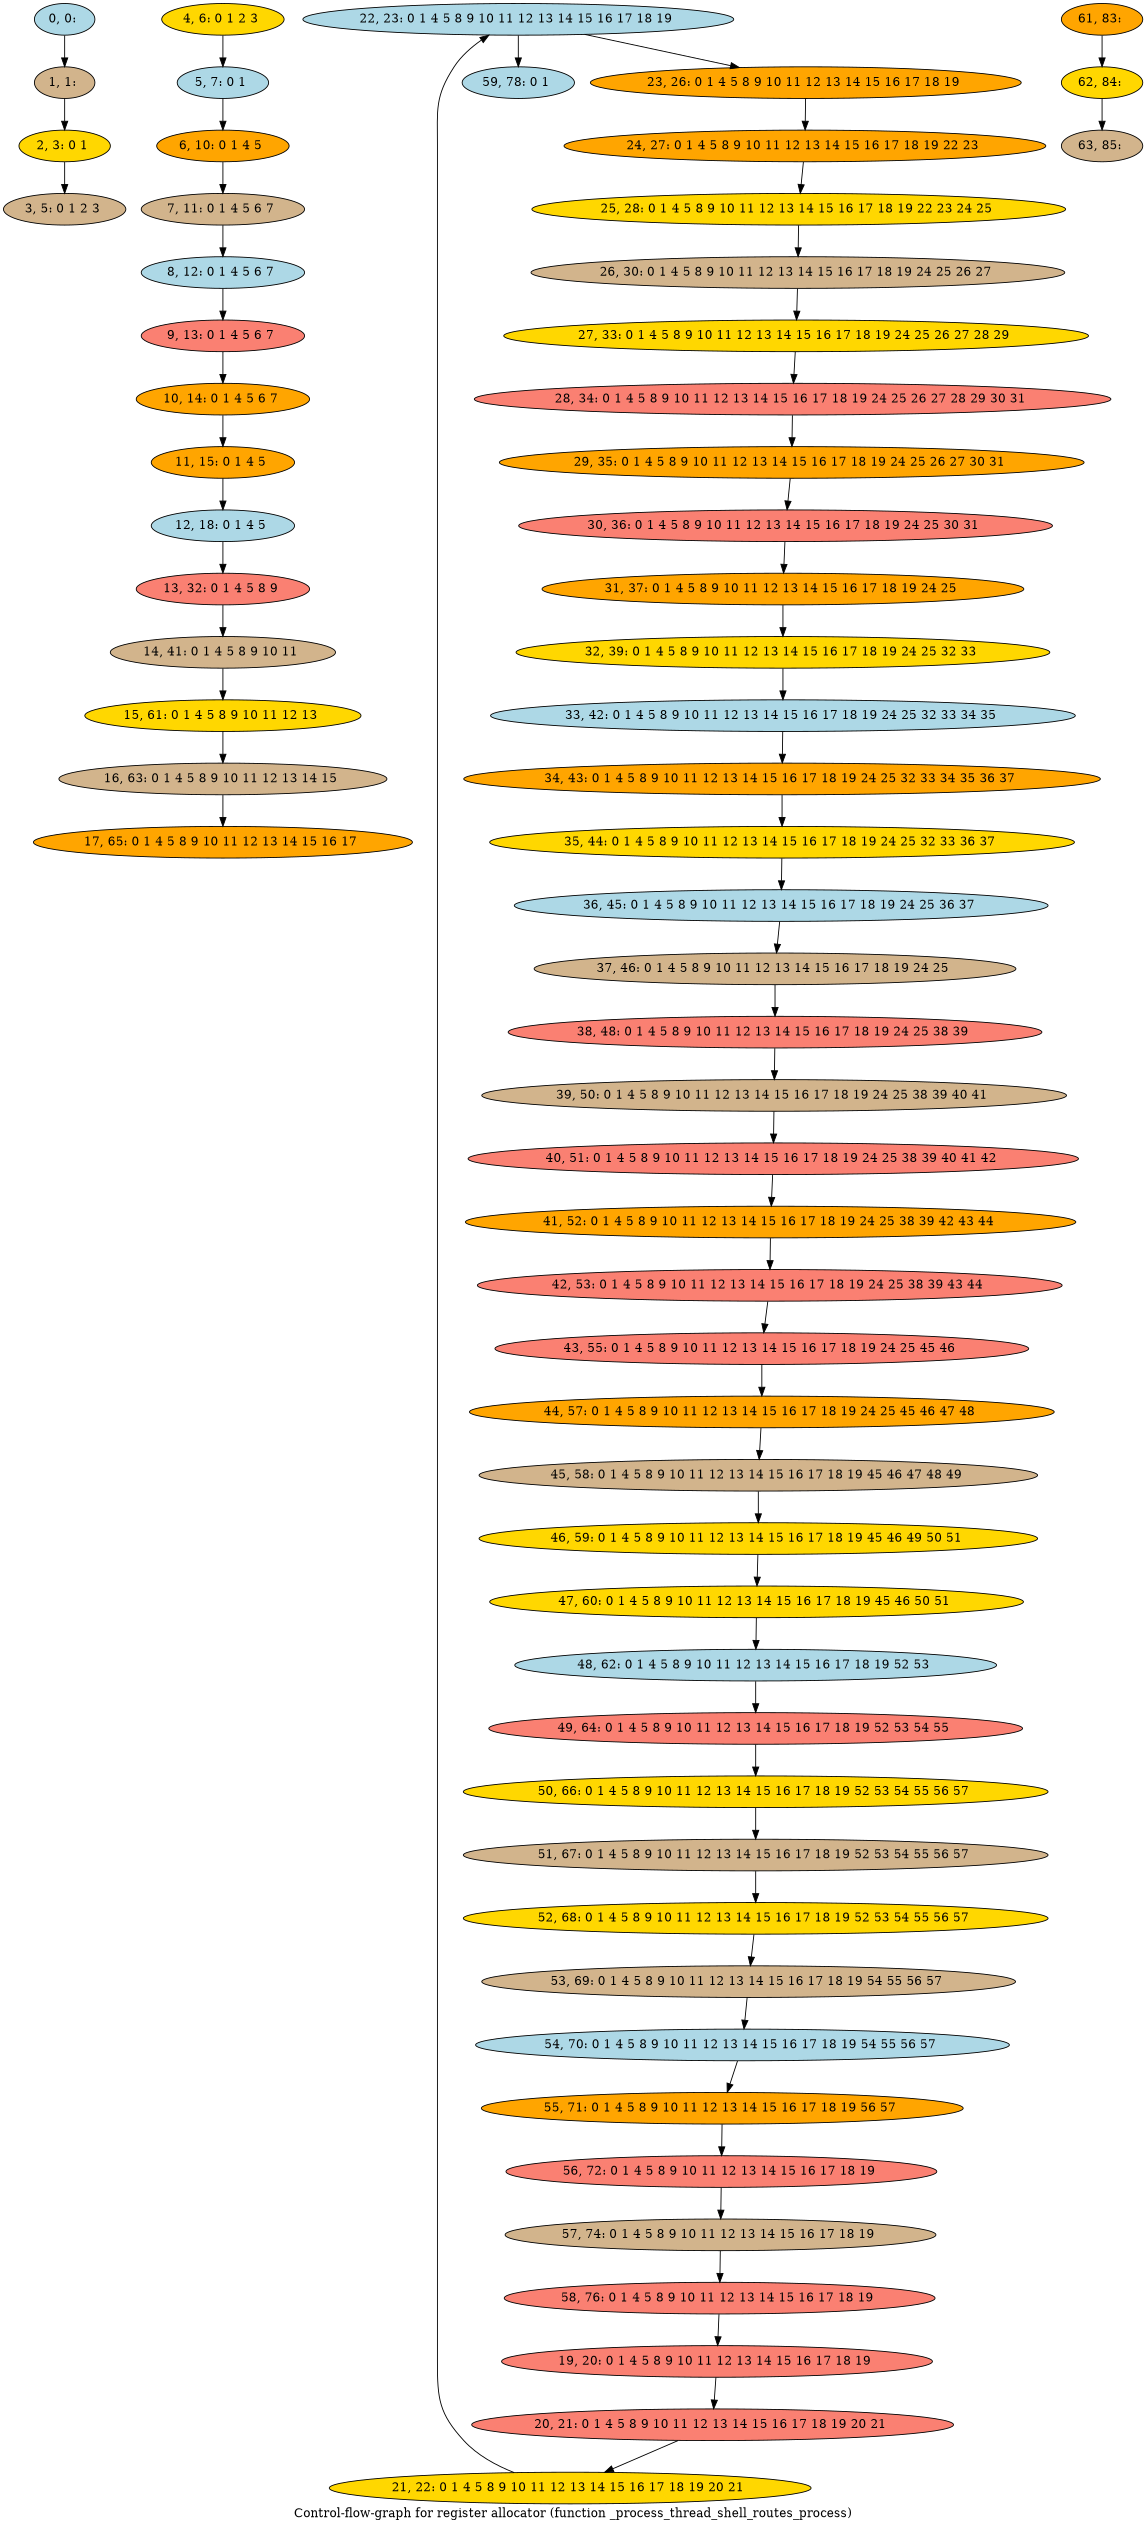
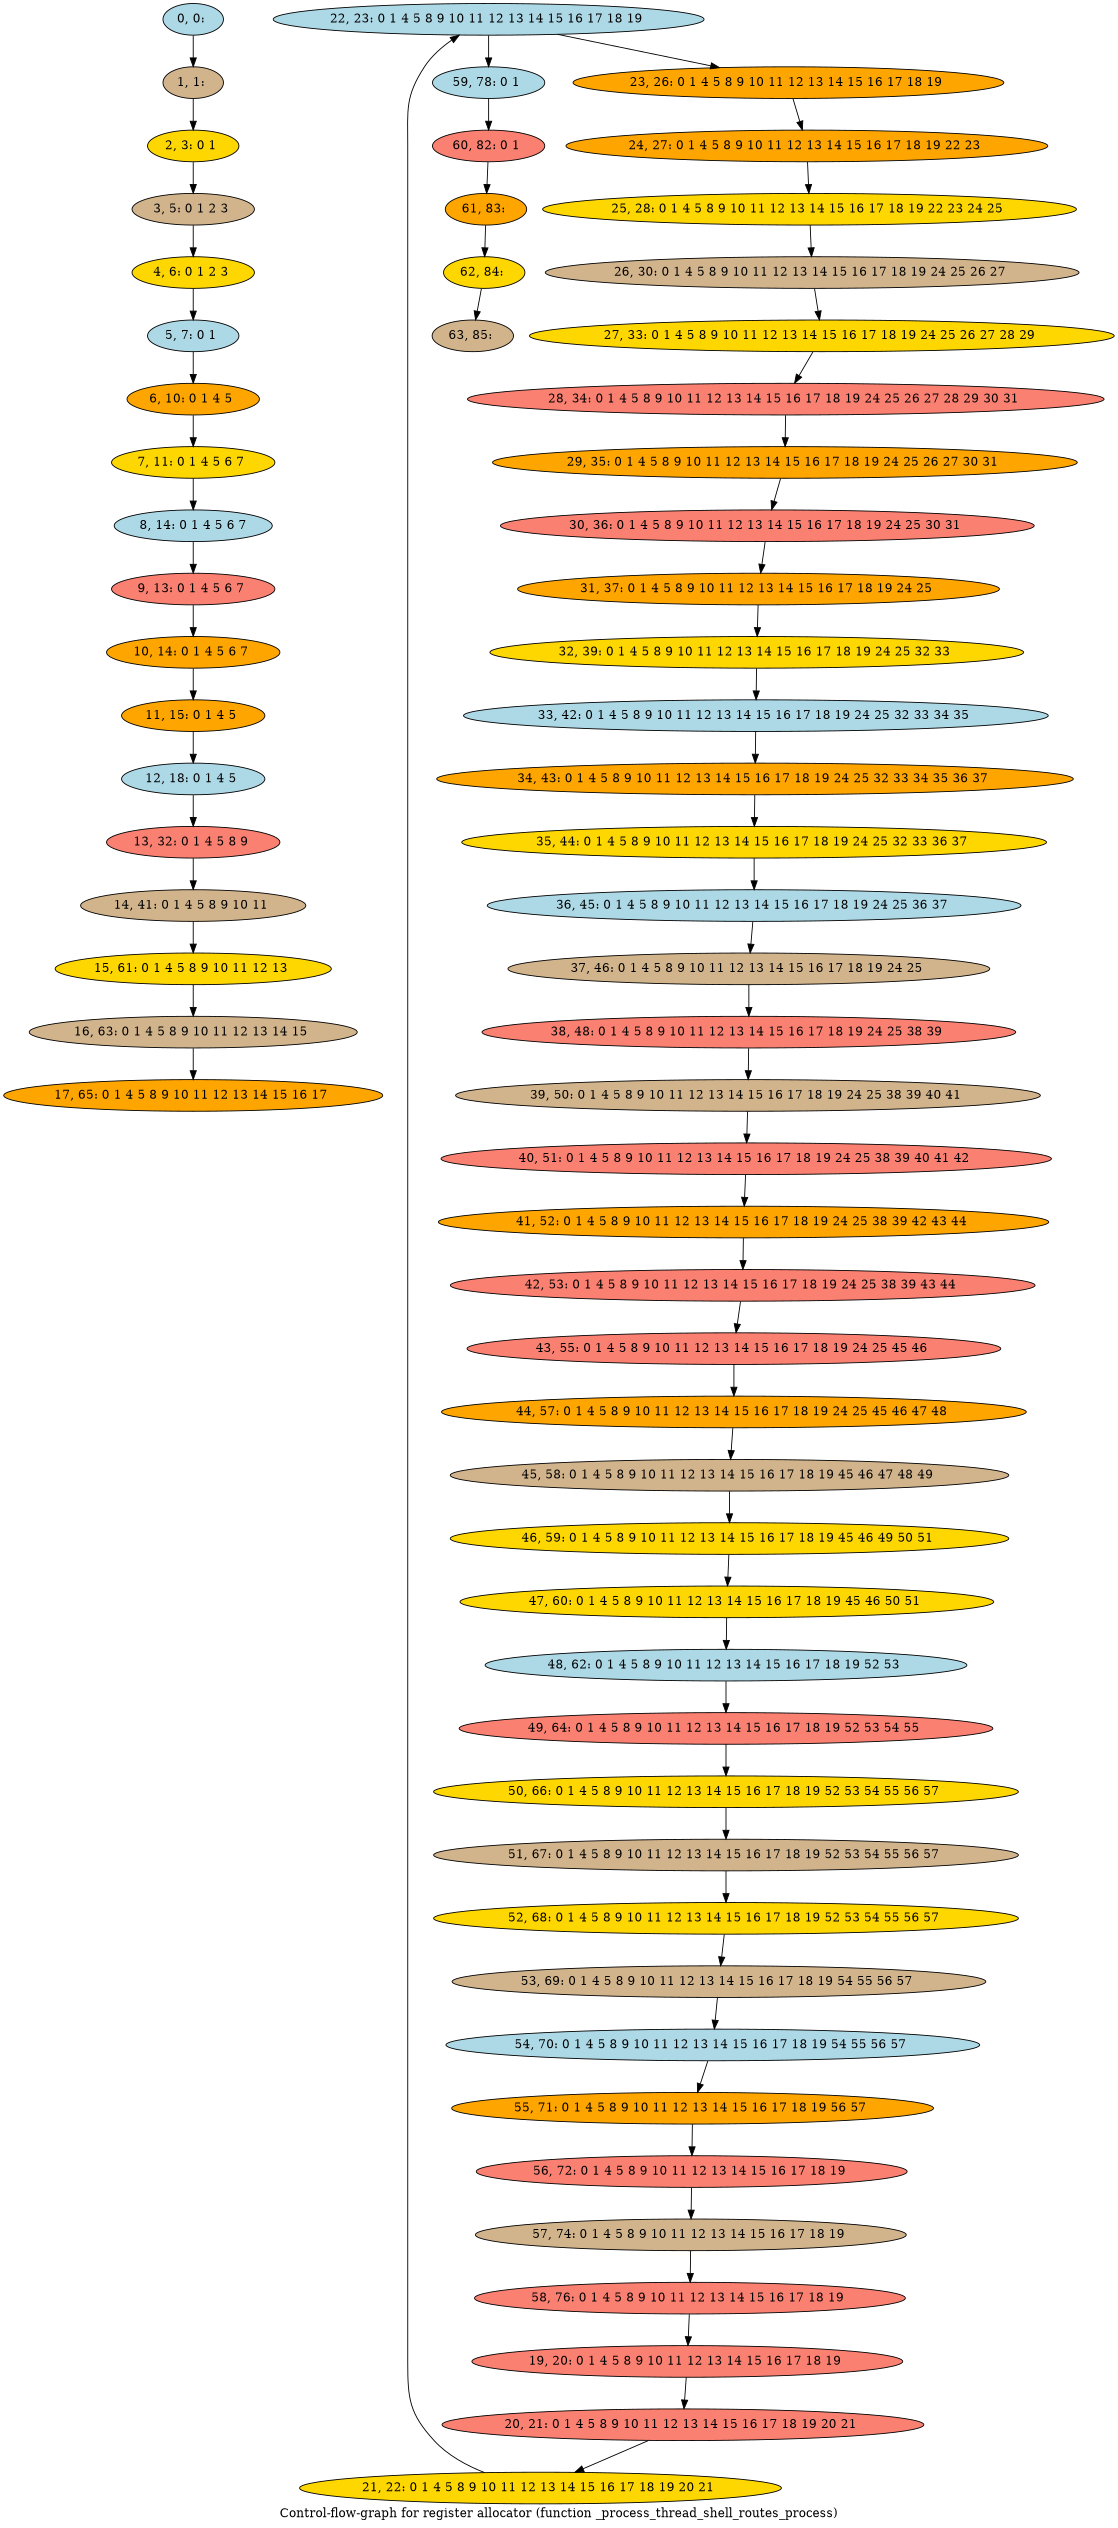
node "60, 82: 0 1": added
node "7, 11: 0 1 4 5 6 7": fillcolor tan -> gold
edge "3, 5: 0 1 2 3" -> "4, 6: 0 1 2 3": added
node "8, 12: 0 1 4 5 6 7": label "8, 12: 0 1 4 5 6 7" -> "8, 14: 0 1 4 5 6 7"
